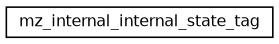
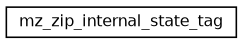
node "mz_internal_internal_state_tag": label "mz_internal_internal_state_tag" -> "mz_zip_internal_state_tag"
